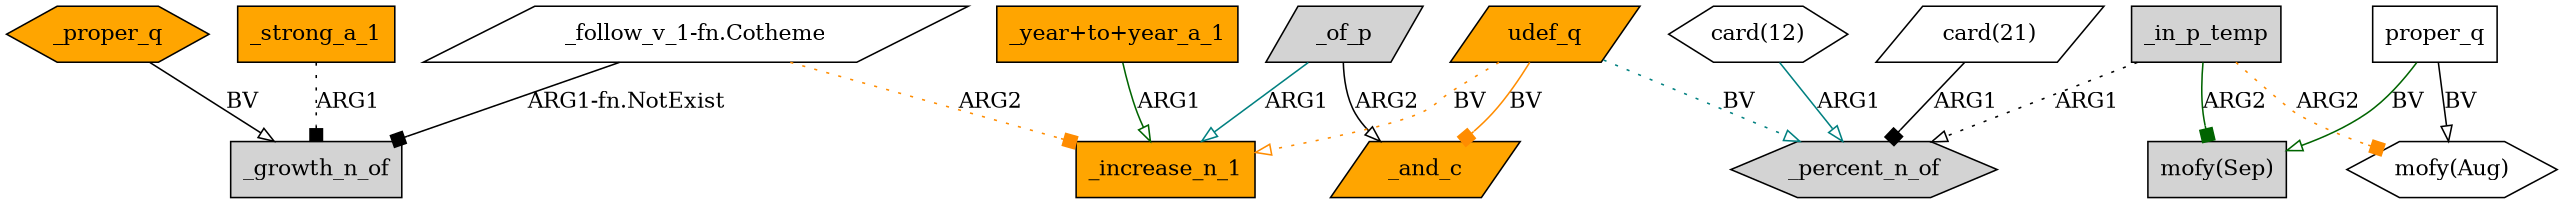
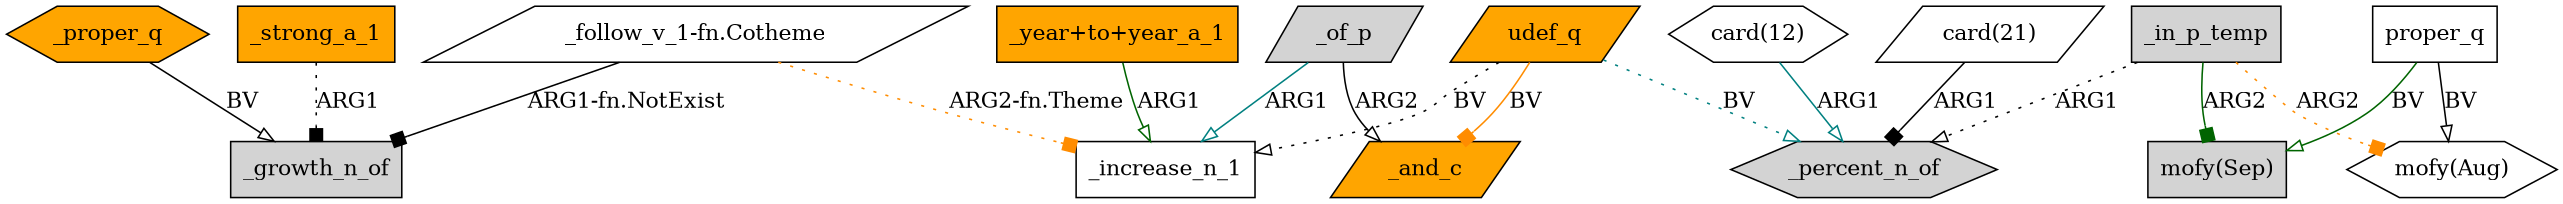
edge "_follow_v_1-fn.Cotheme" -> "_increase_n_1": label "ARG2" -> "ARG2-fn.Theme"
edge "udef_q" -> "_increase_n_1": color darkorange -> black
node "_increase_n_1": fillcolor orange -> white
